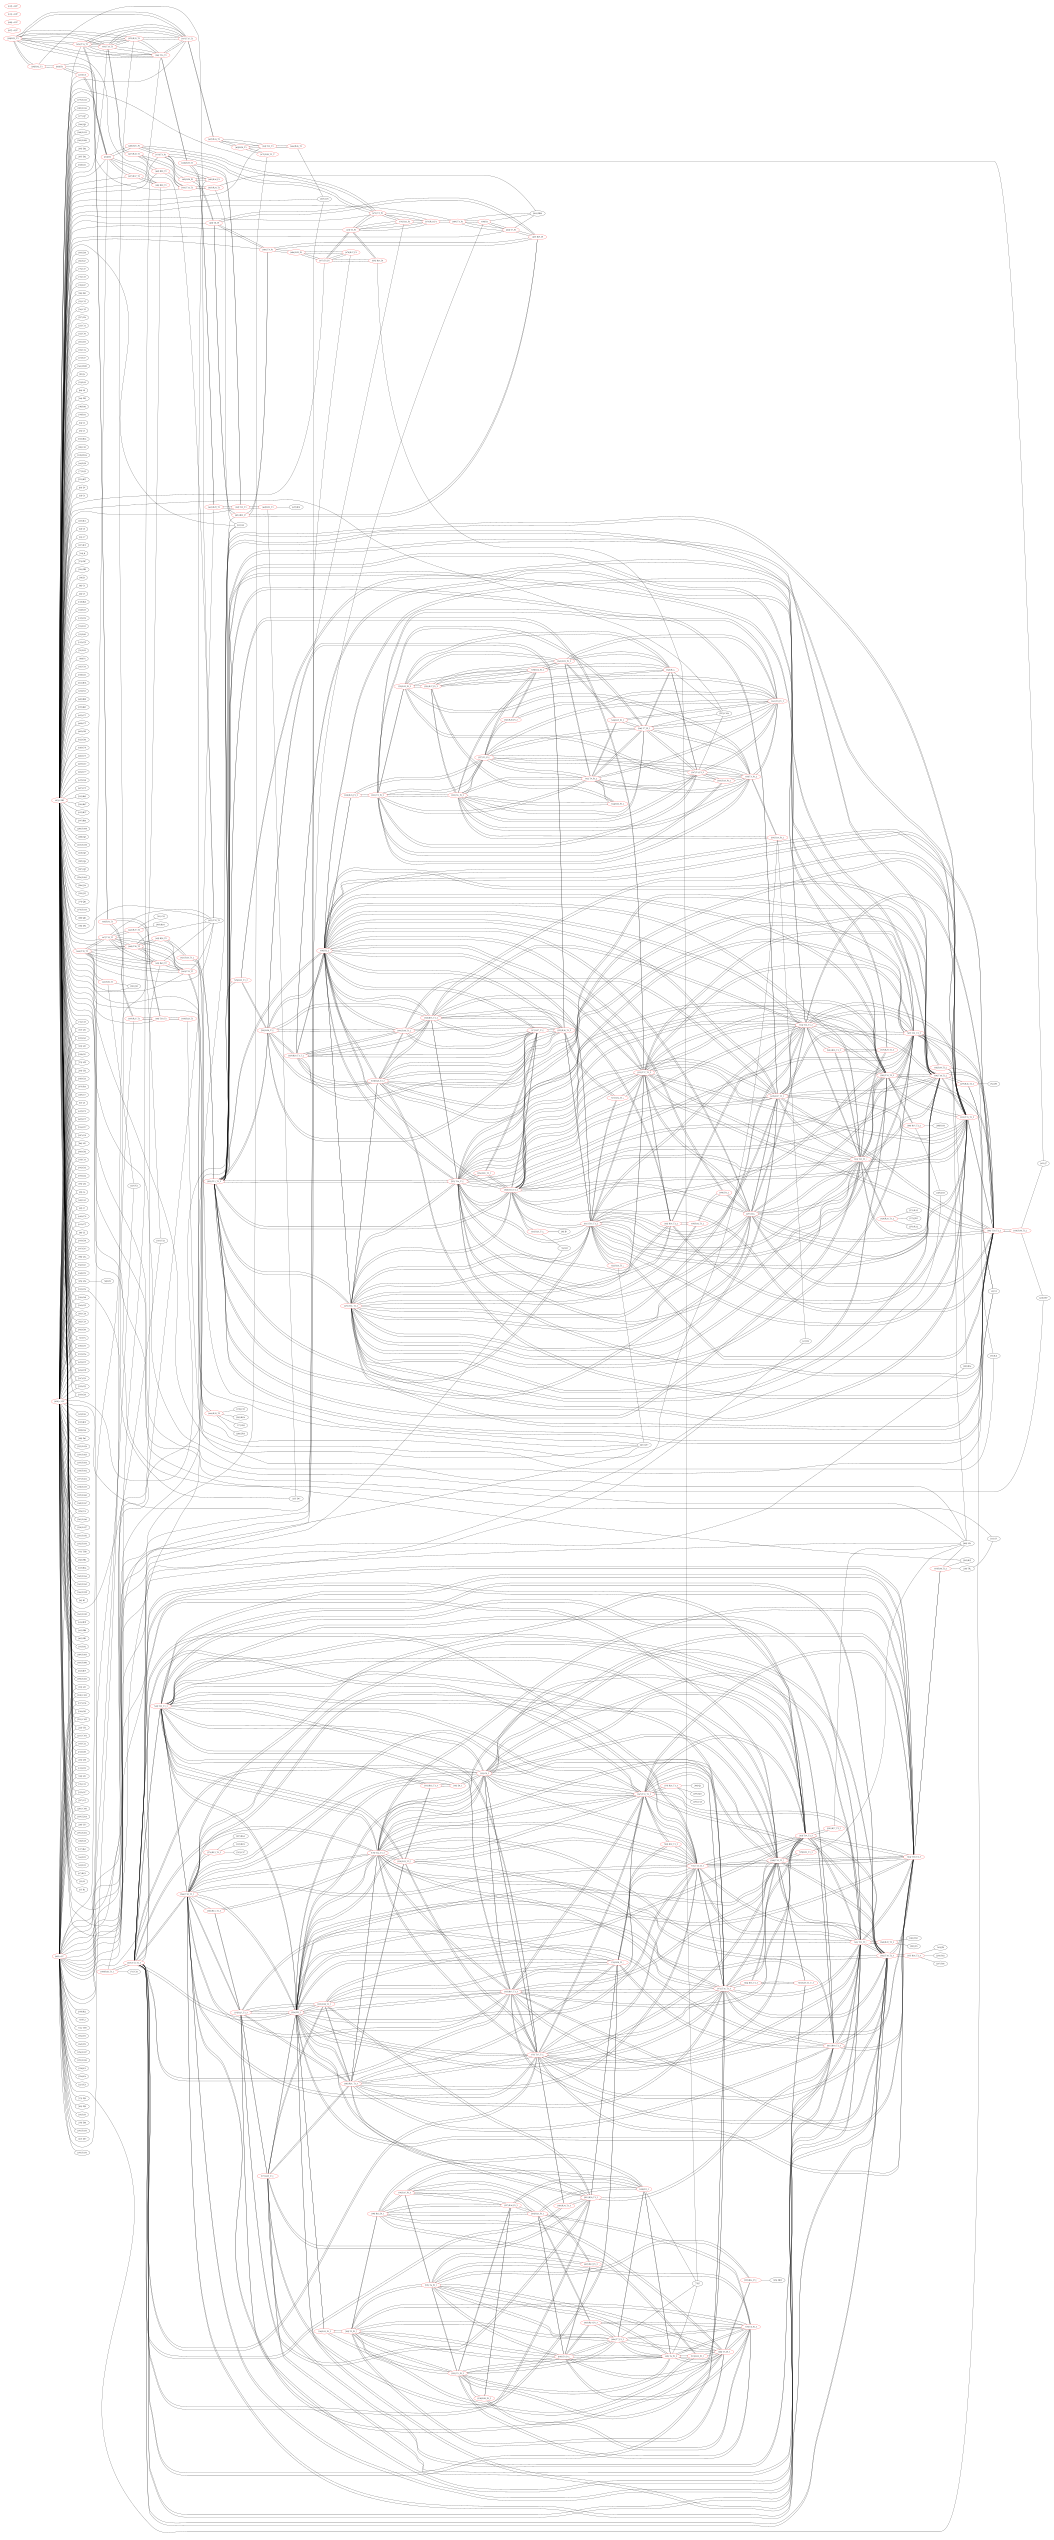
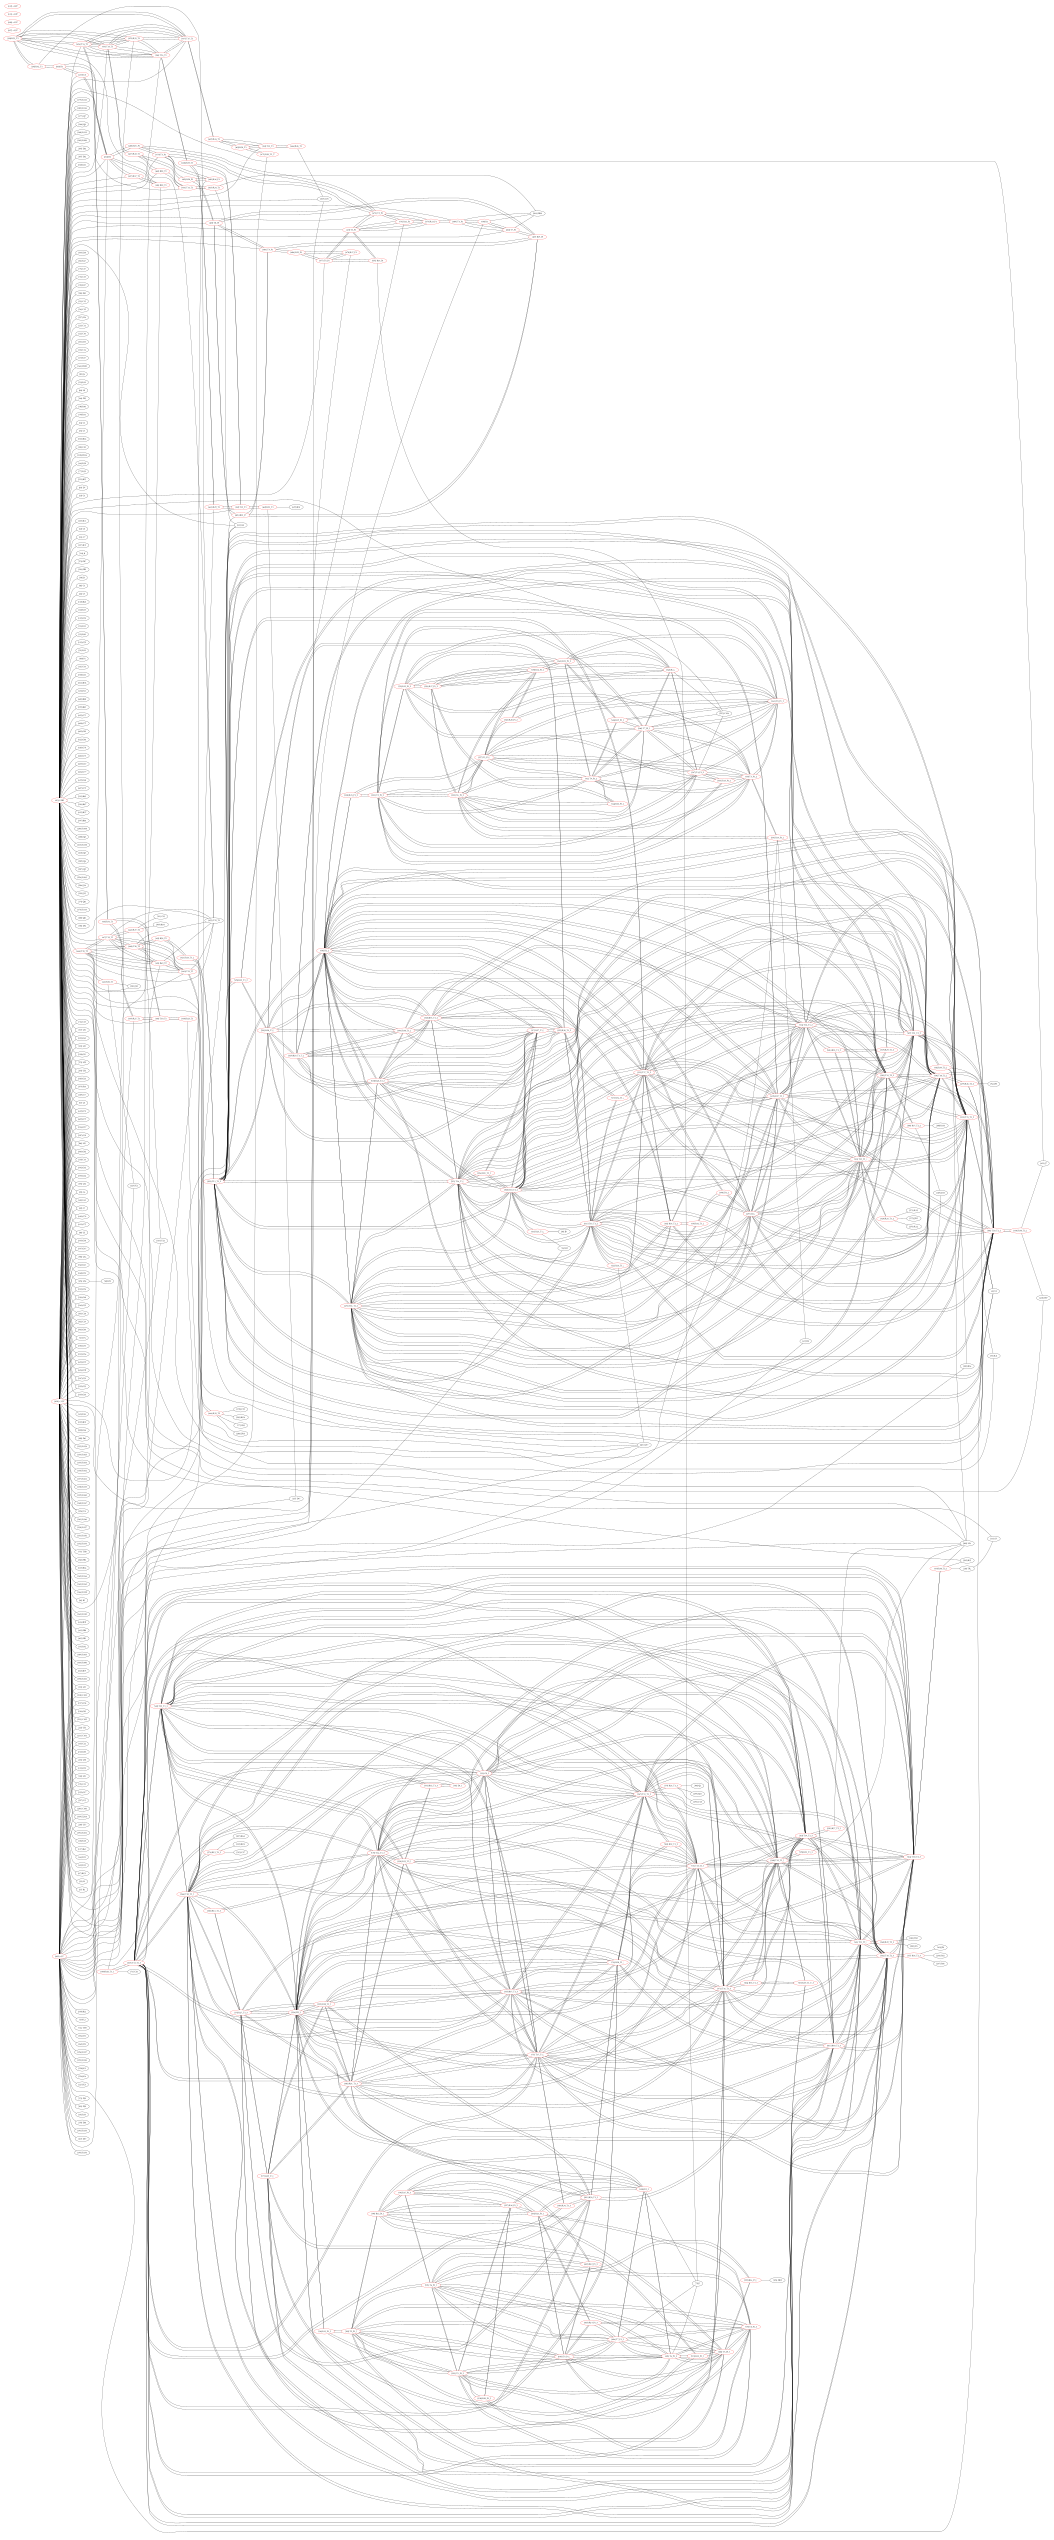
edge "(353) C56" -- "(427) D47": now "(610) +3.3V" -- "(427) D47"
